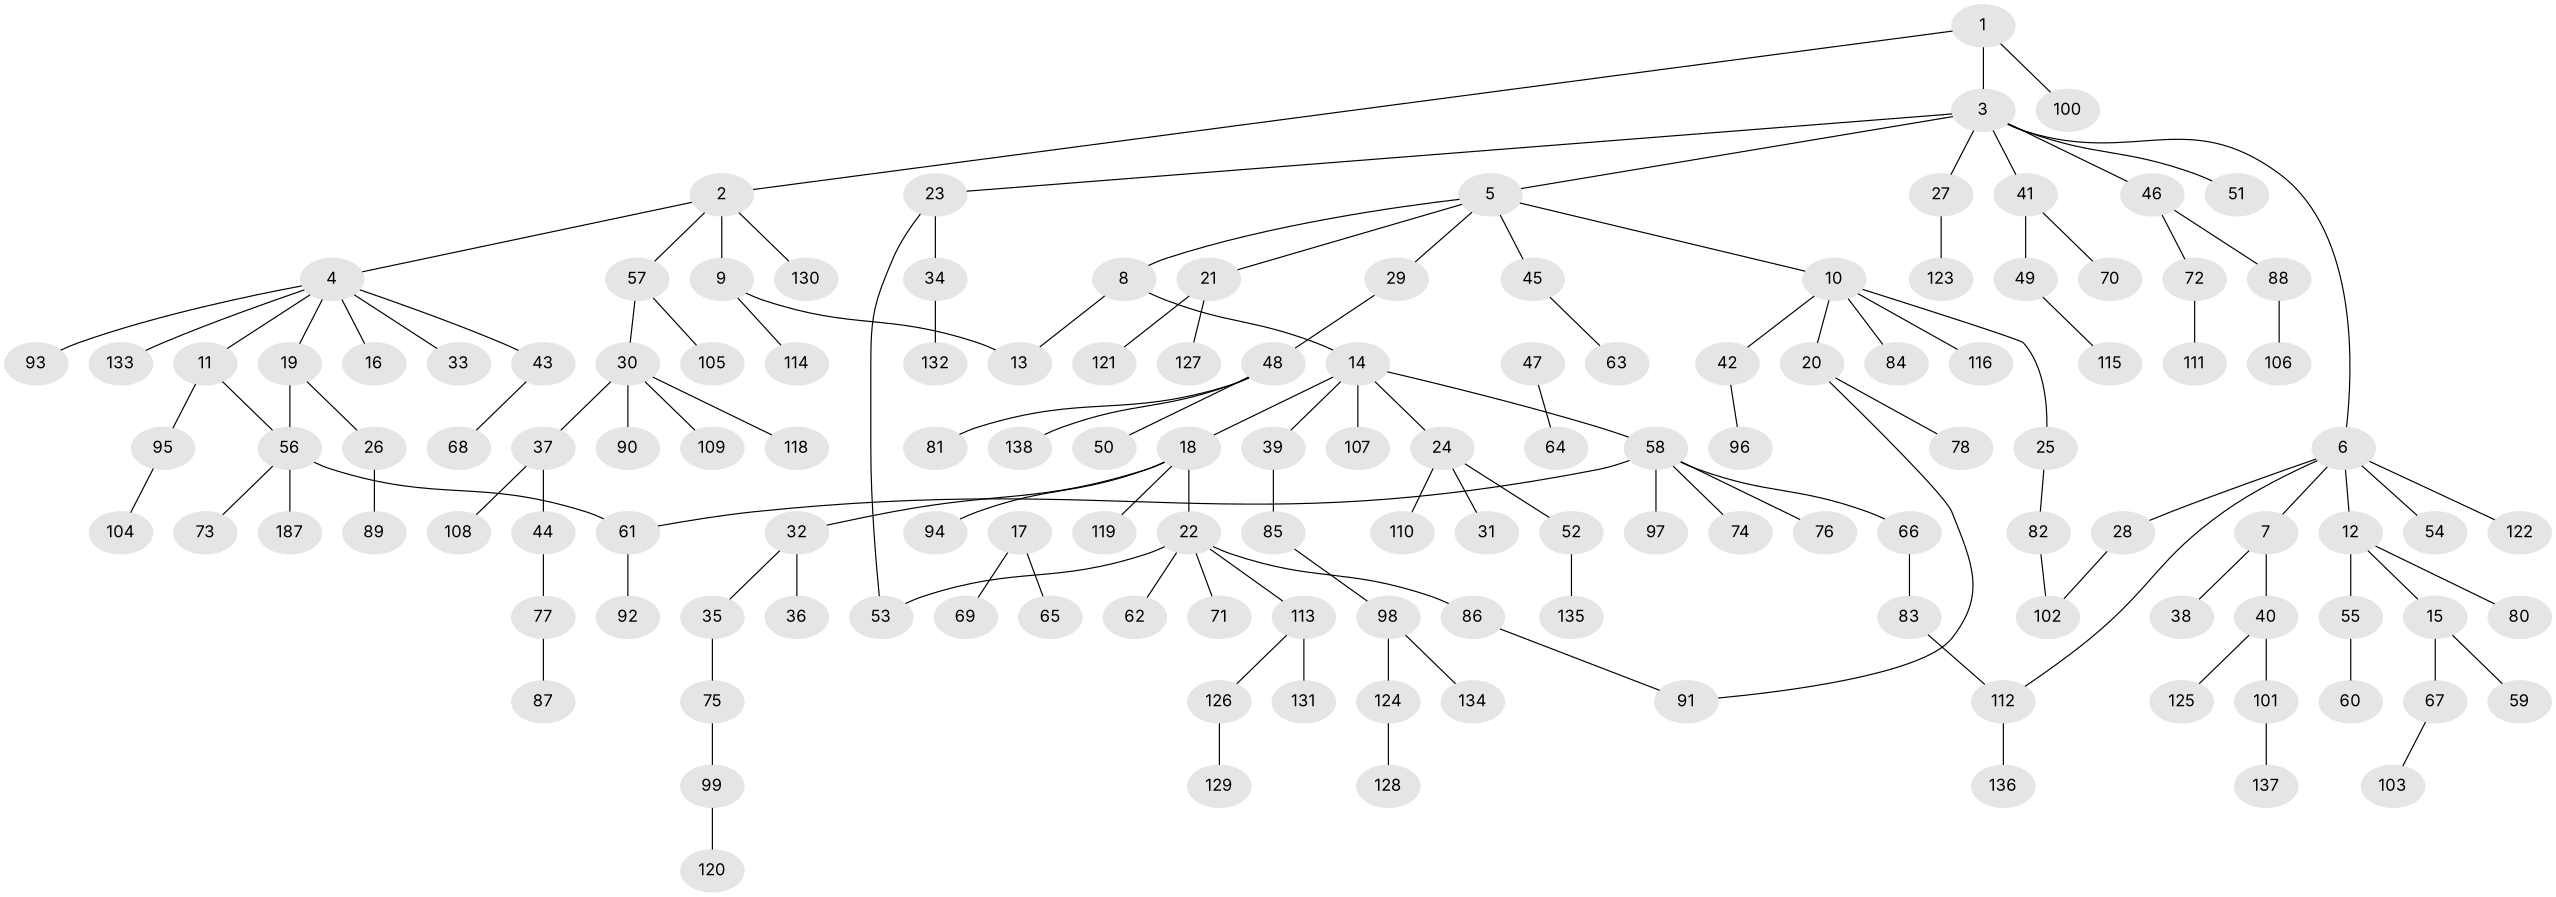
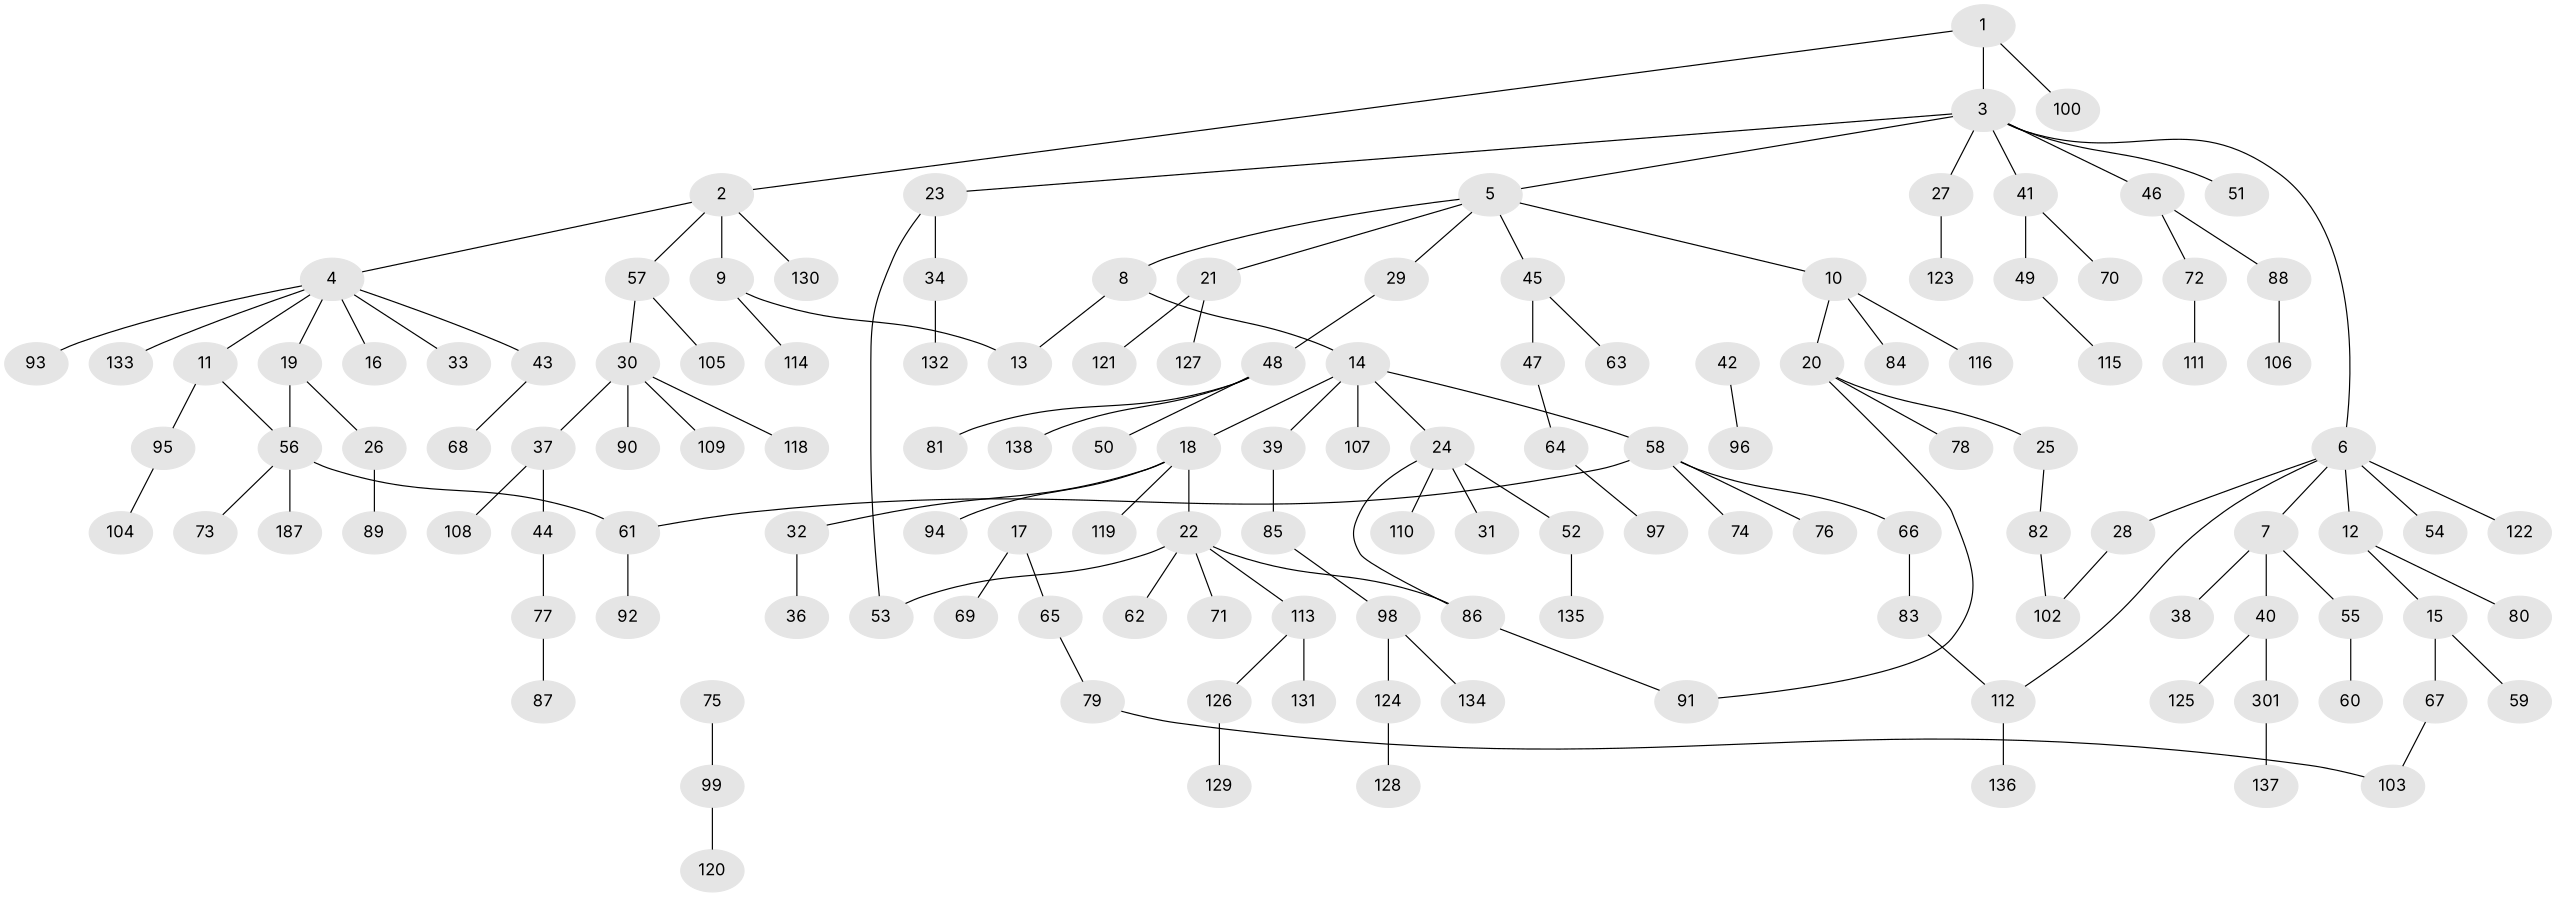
edge "45" -- "47": added
edge "10" -- "42": removed
edge "10" -- "25": now "20" -- "25"
edge "58" -- "97": now "64" -- "97"
edge "24" -- "86": added
edge "12" -- "55": now "7" -- "55"
node "35": removed
node "79": added
node "101": label "101" -> "301"
